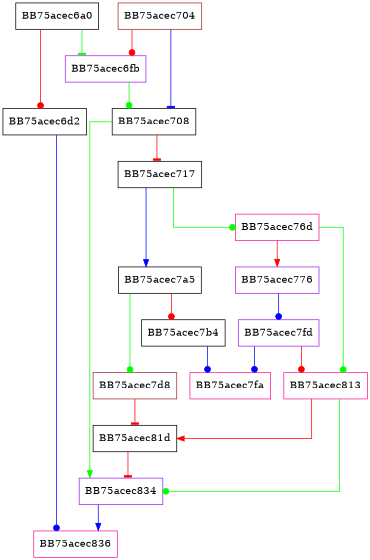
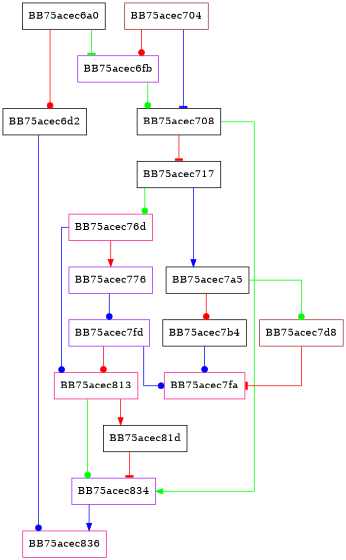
edge "BB75acec76d" -> "BB75acec813": color green -> blue
edge "BB75acec7d8" -> "BB75acec81d": now "BB75acec7d8" -> "BB75acec7fa"
